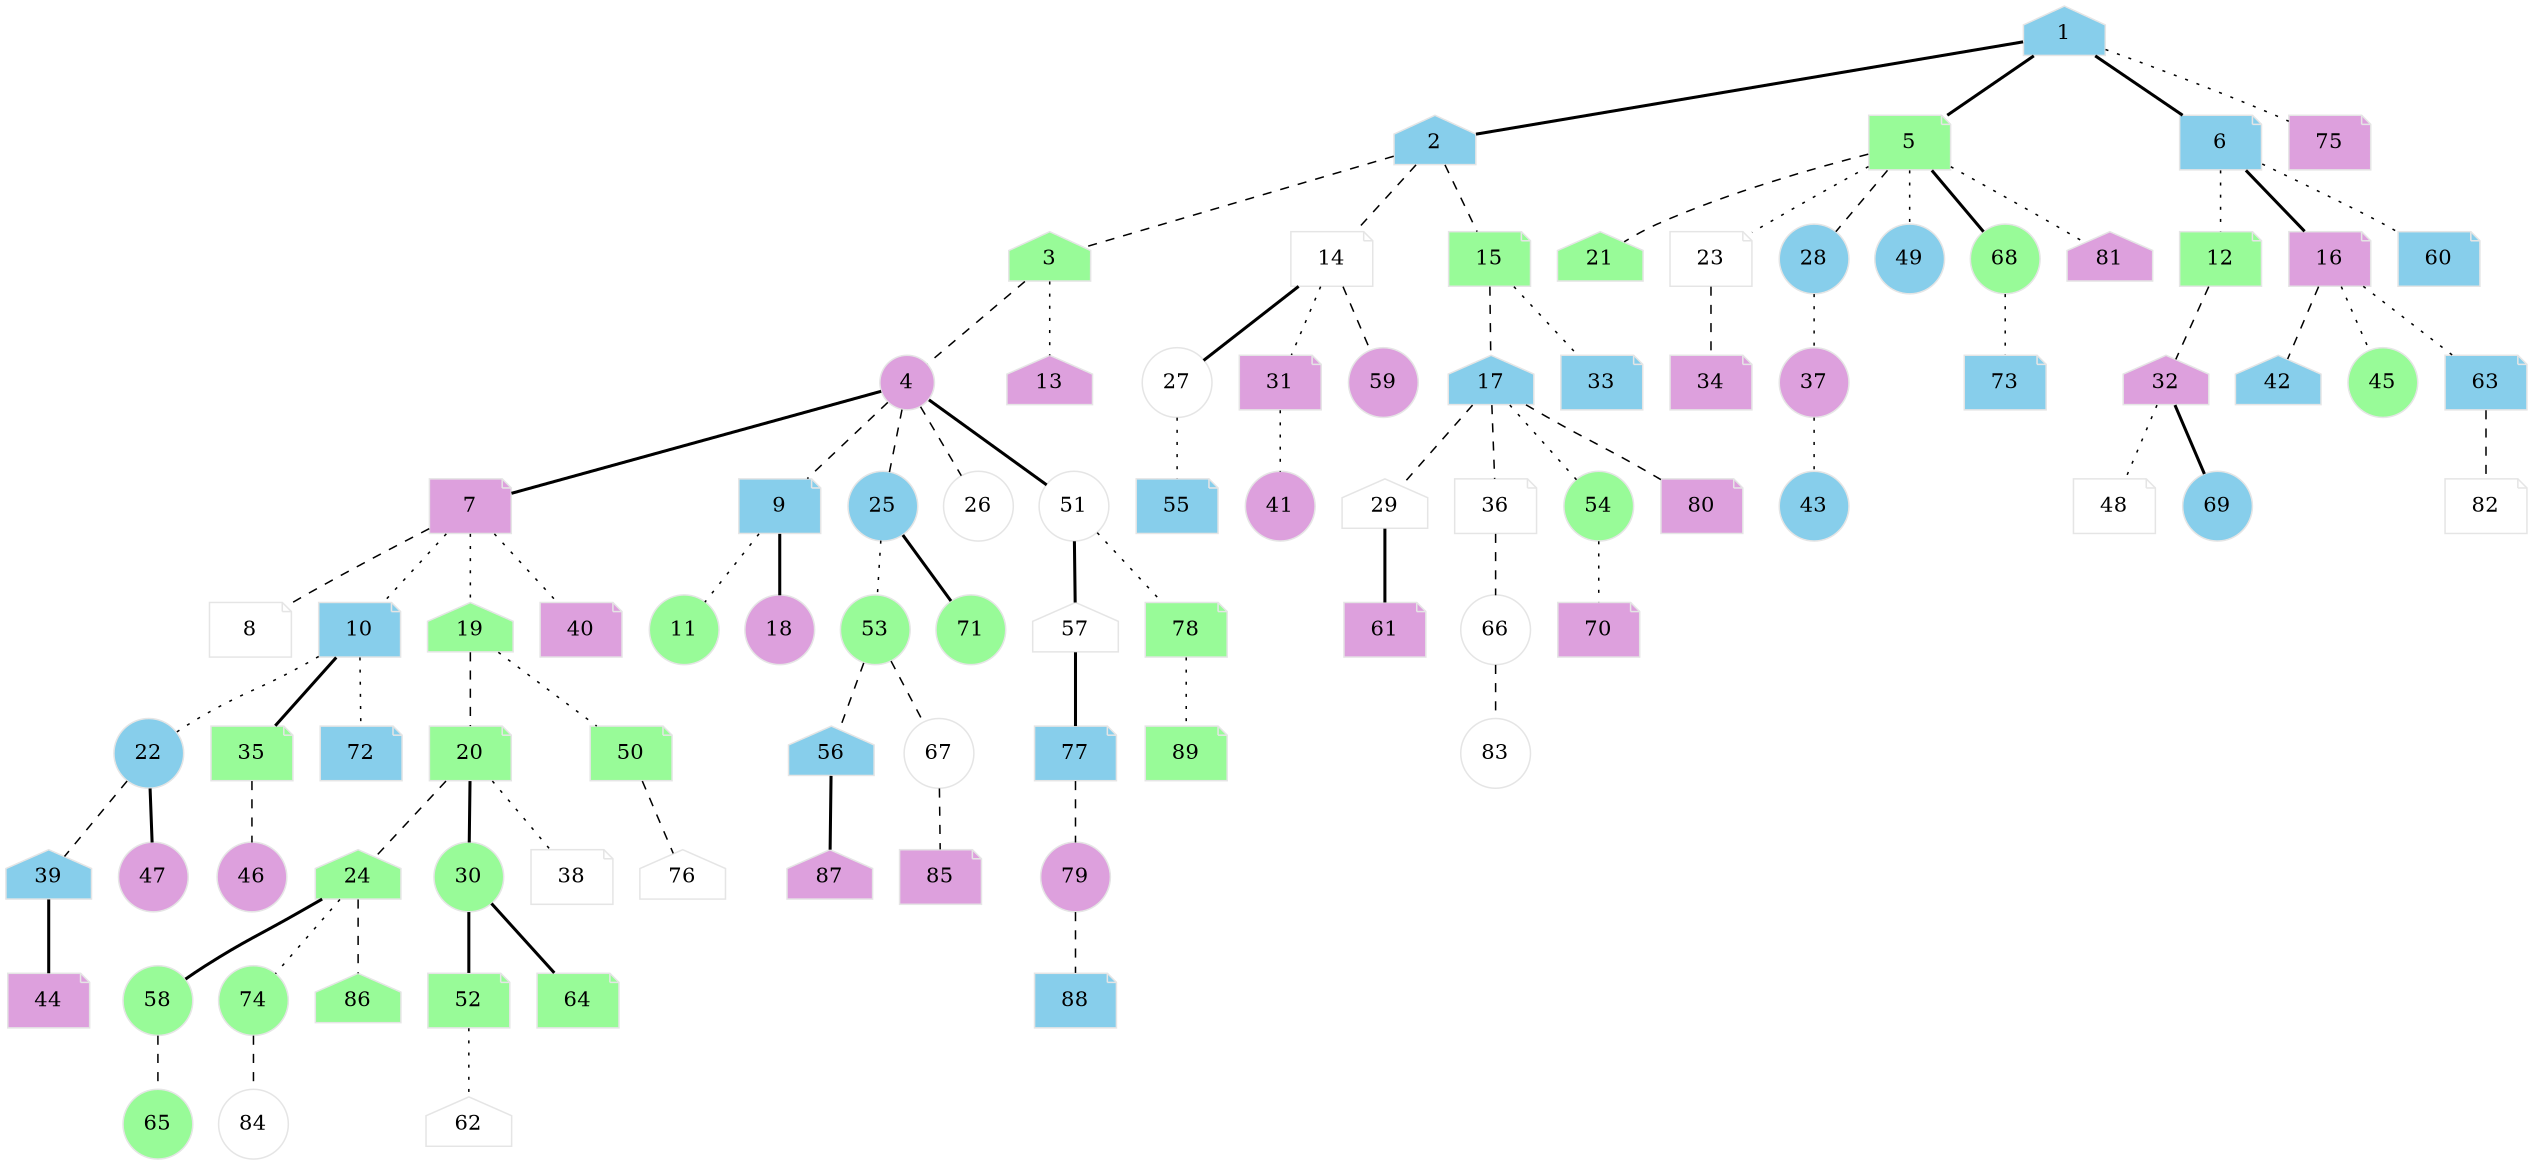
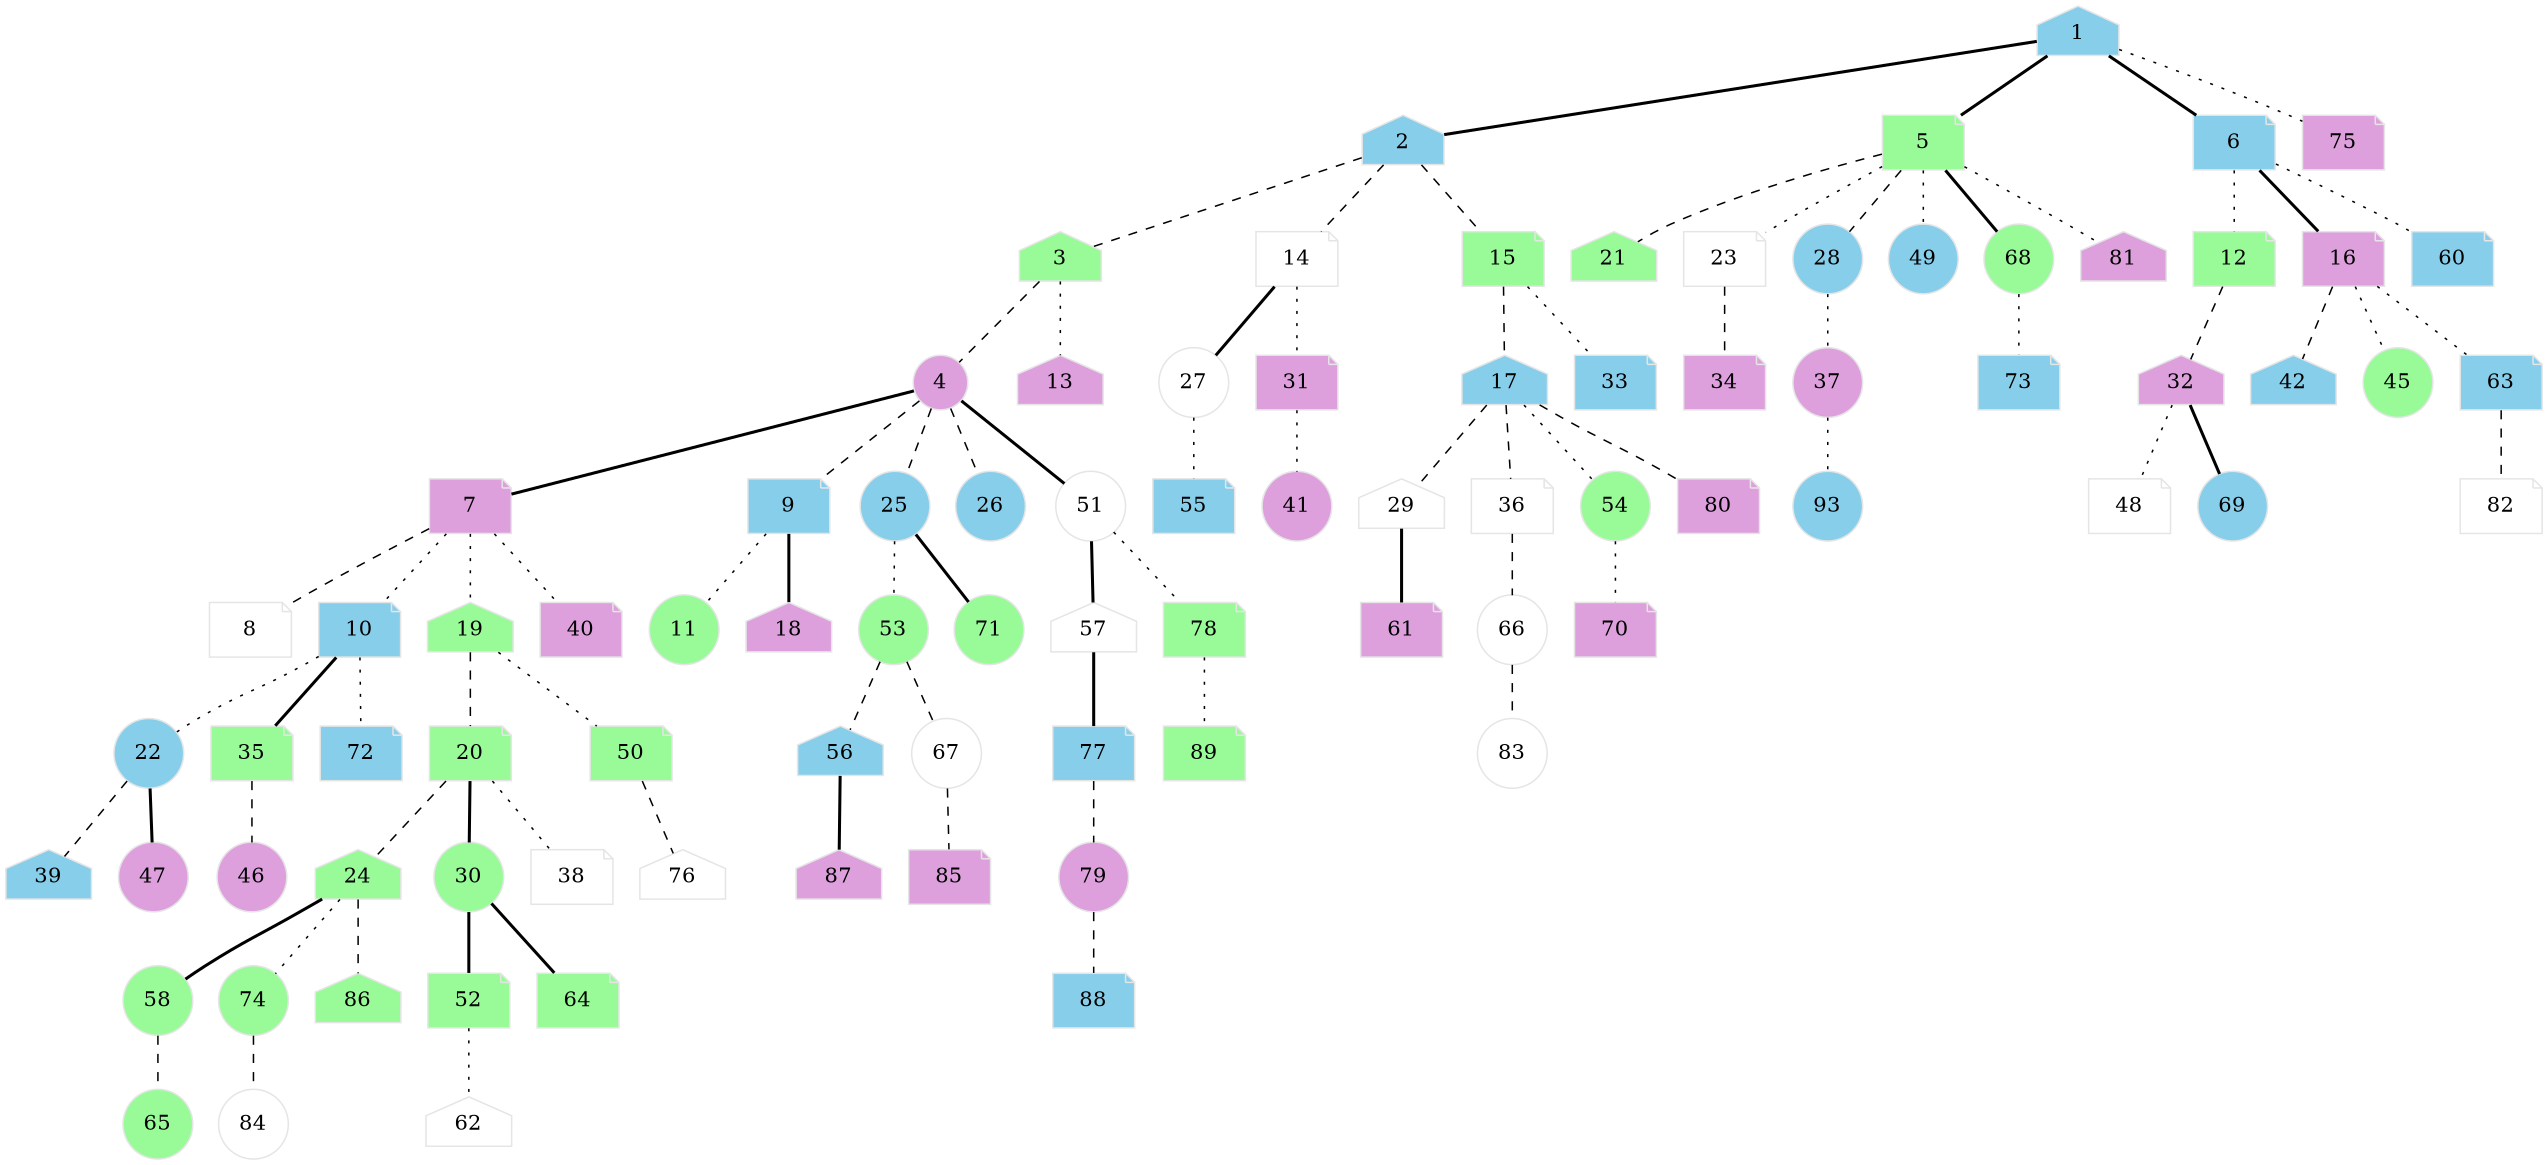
node "59": removed
node "26": fillcolor white -> skyblue
node "43": label "43" -> "93"
node "18": shape circle -> house
node "44": removed
